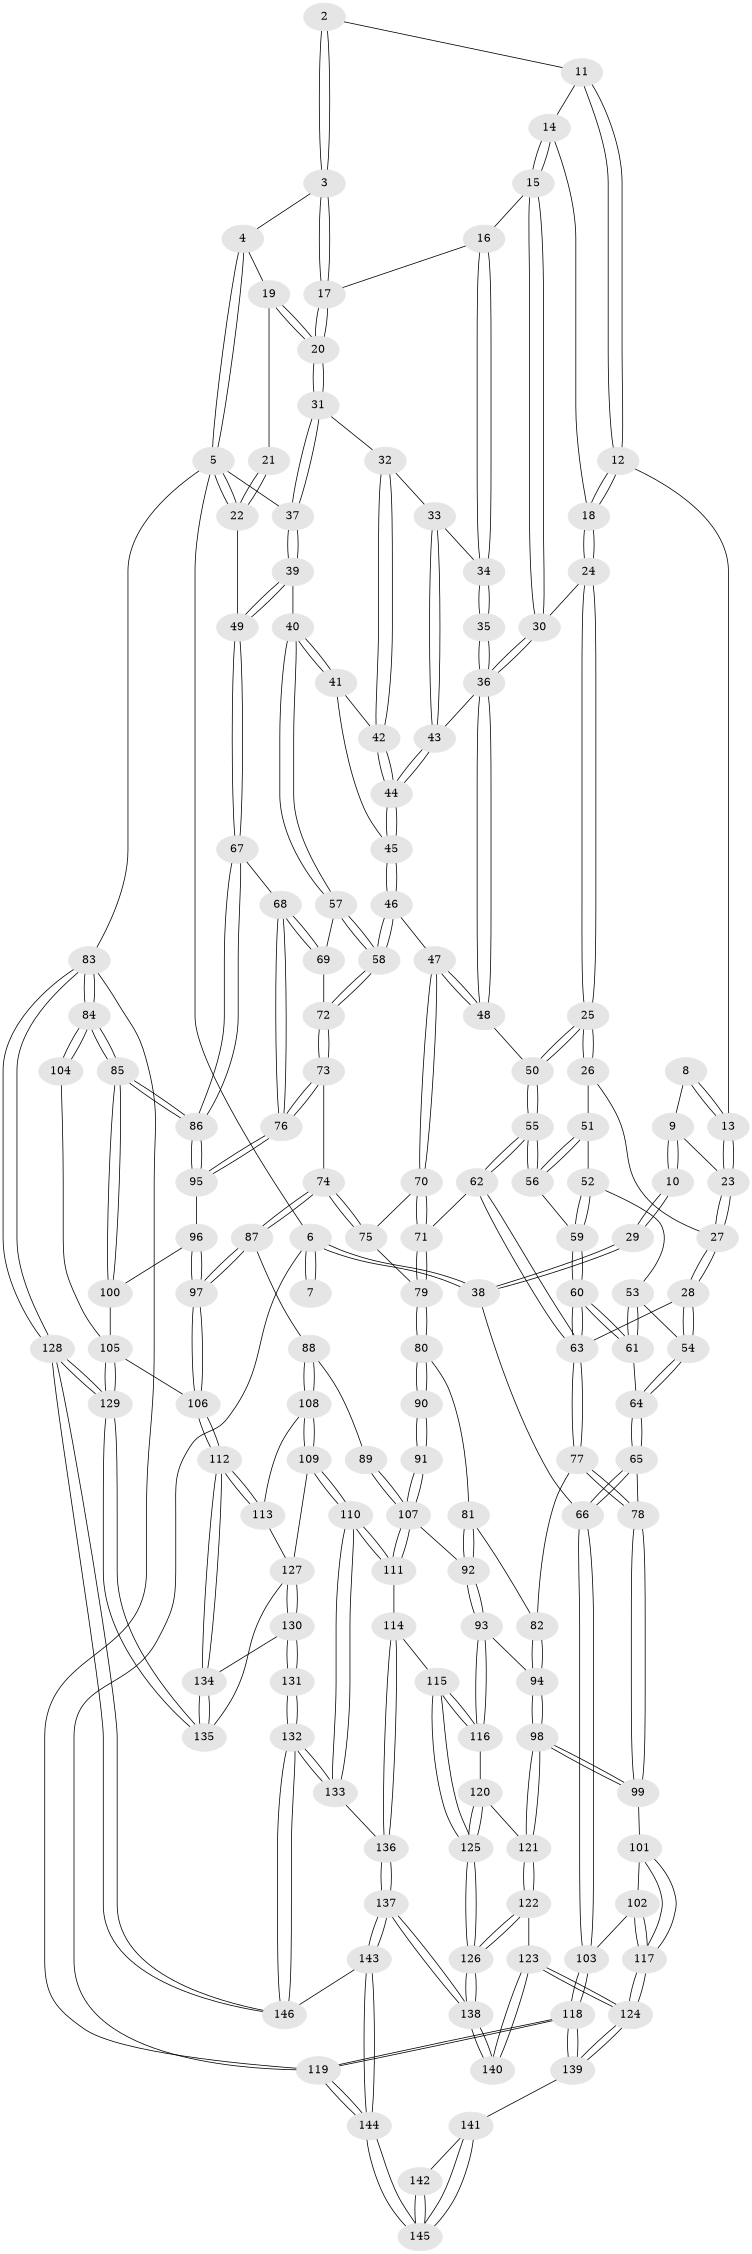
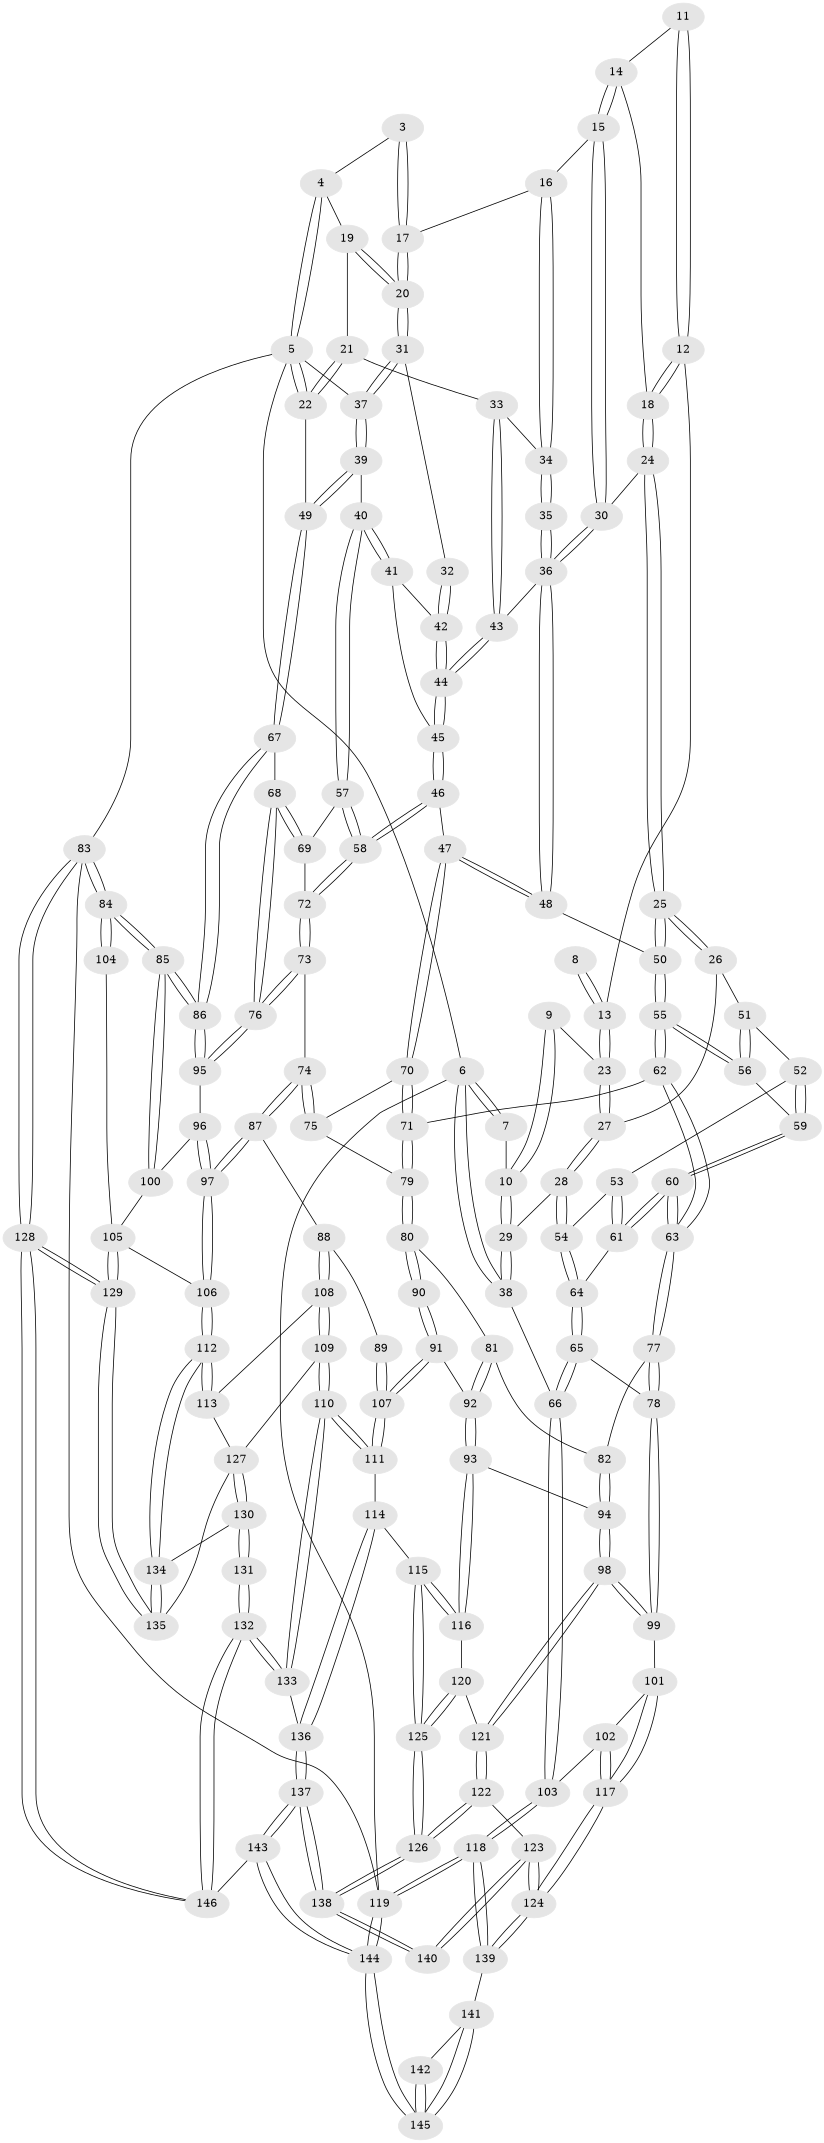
node "2": removed
edge "32" -- "33": now "21" -- "33"
edge "8" -- "9": removed
edge "7" -- "10": added
edge "28" -- "63": now "28" -- "29"
edge "107" -- "92": now "91" -- "92"
